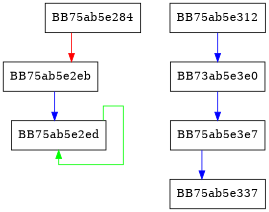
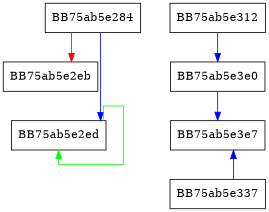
node "BB73ab5e3e0": label "BB73ab5e3e0" -> "BB75ab5e3e0"
edge "BB75ab5e2eb" -> "BB75ab5e2ed": now "BB75ab5e284" -> "BB75ab5e2ed"
edge "BB75ab5e3e7" -> "BB75ab5e337": reversed
